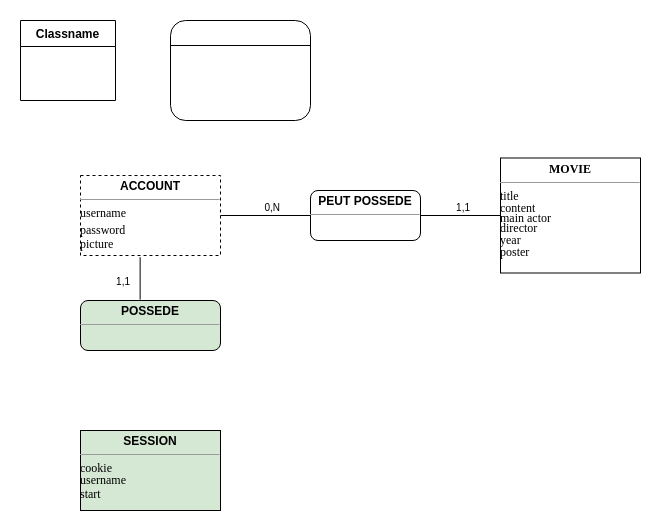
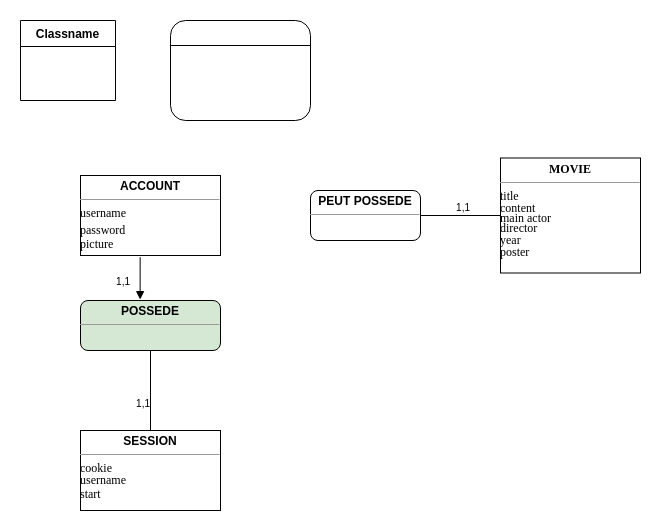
node "ACCOUNT username password picture": style dashed -> solid
edge "ACCOUNT username password picture" -- "PEUT POSSEDE": removed, label "0,N"
edge "ACCOUNT username password picture" -- "POSSEDE": arrowhead none -> block
edge "POSSEDE" -- "SESSION cookie username start": added, label "1,1"
node "SESSION cookie username start": fillcolor #d5e8d4 -> #ffffff
